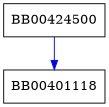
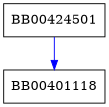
node "BB00424500": label "BB00424500" -> "BB00424501"
